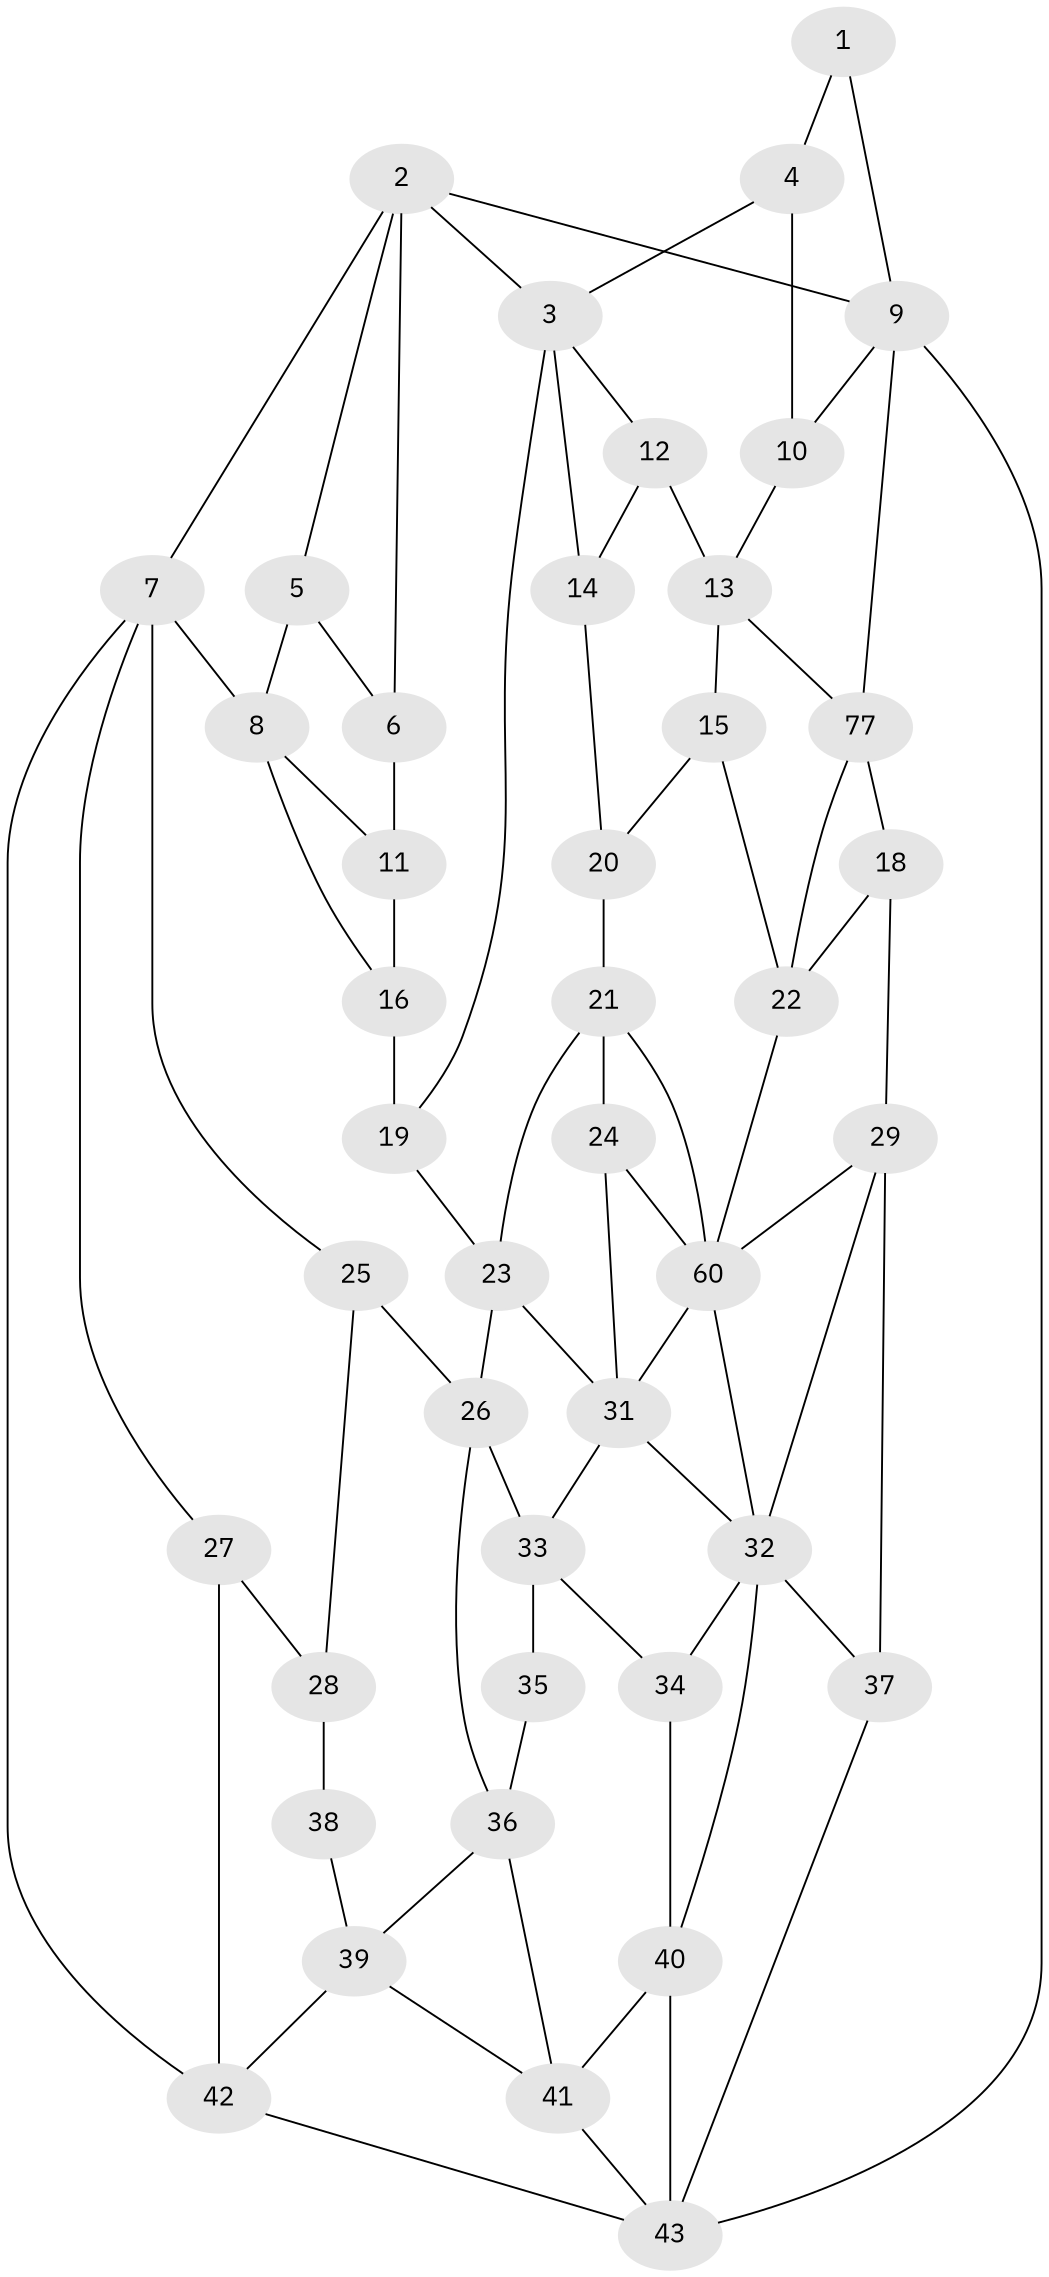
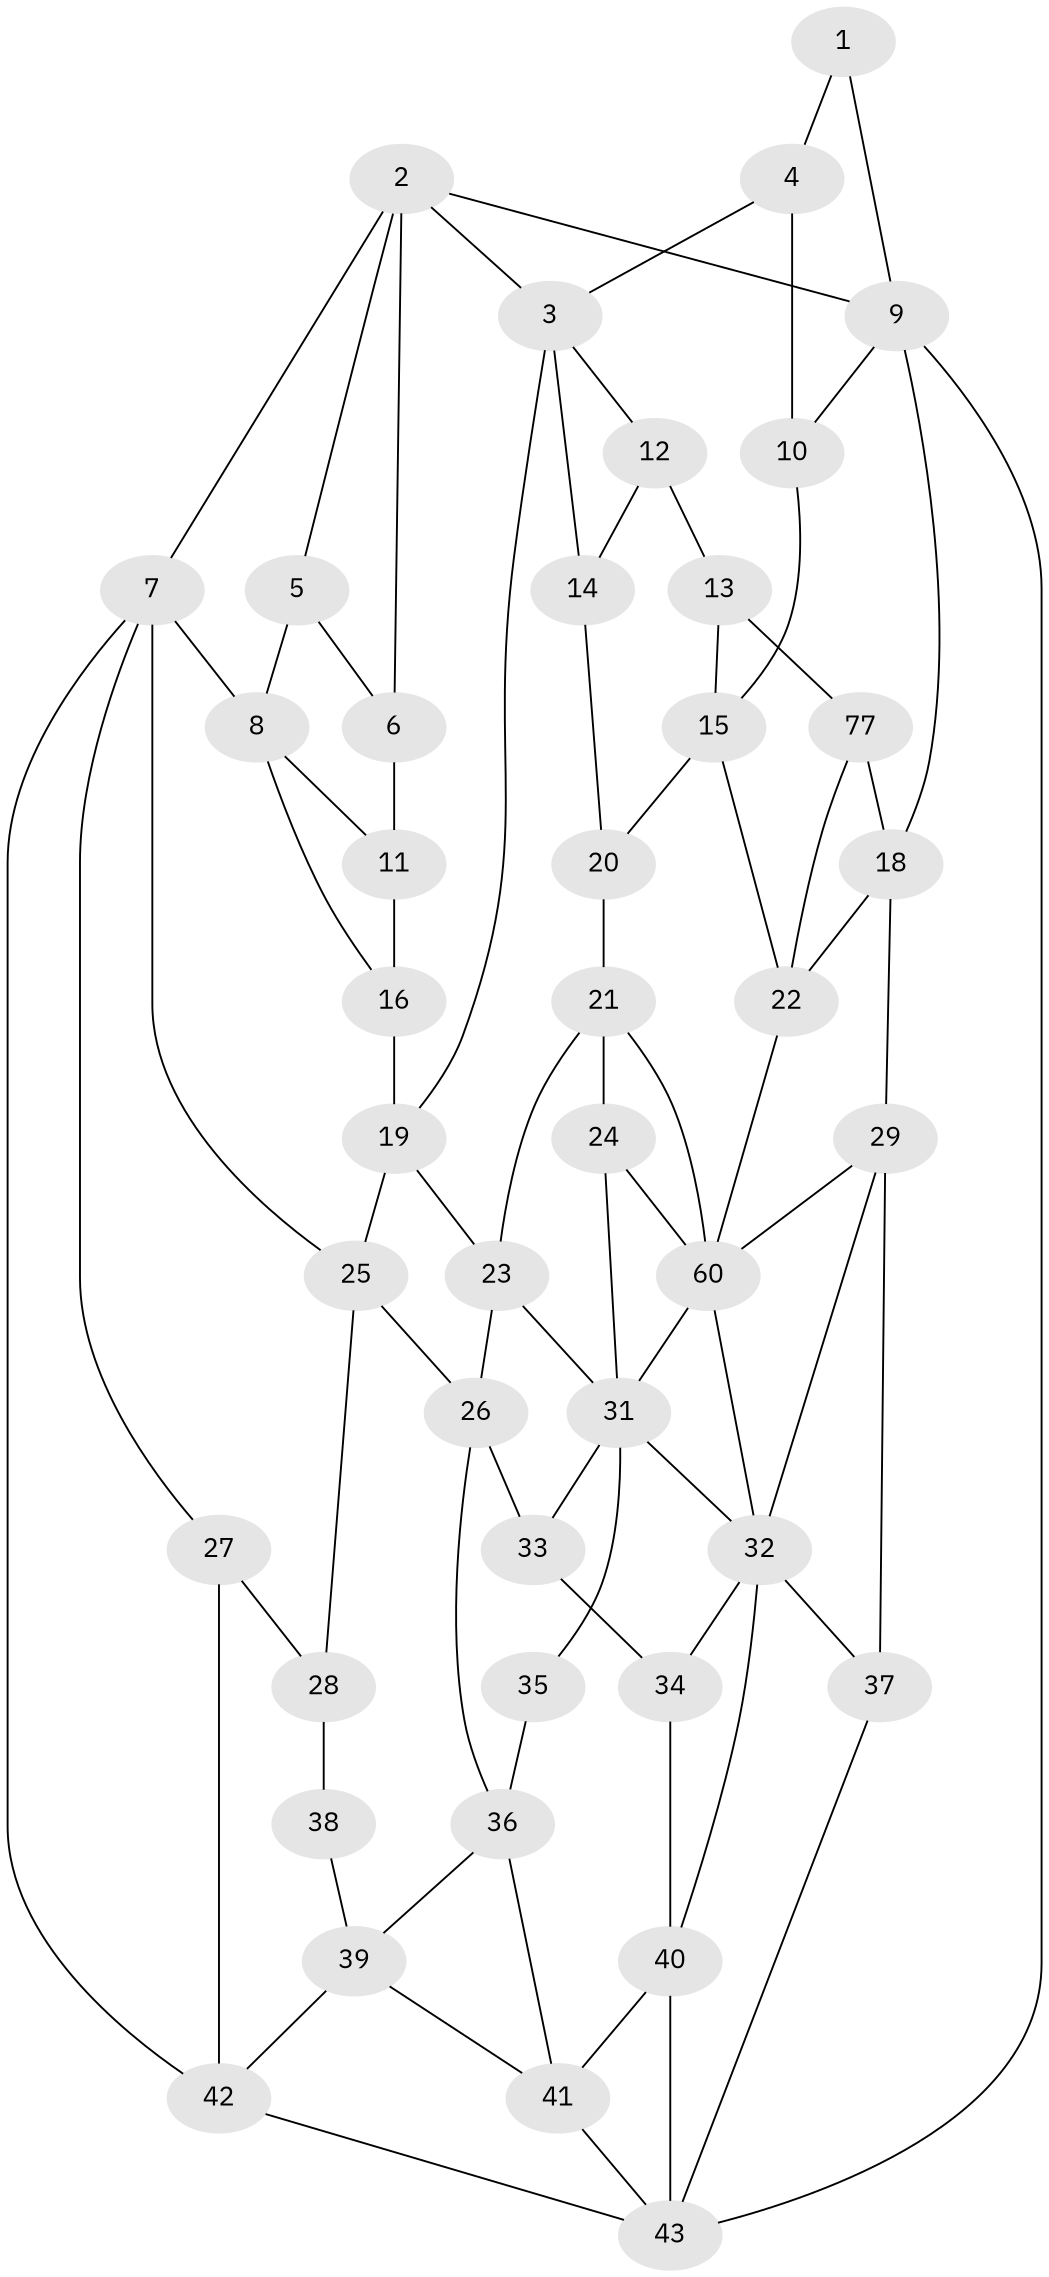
edge "10" -- "13": now "10" -- "15"
edge "9" -- "77": now "9" -- "18"
edge "19" -- "25": added
edge "33" -- "35": now "31" -- "35"
